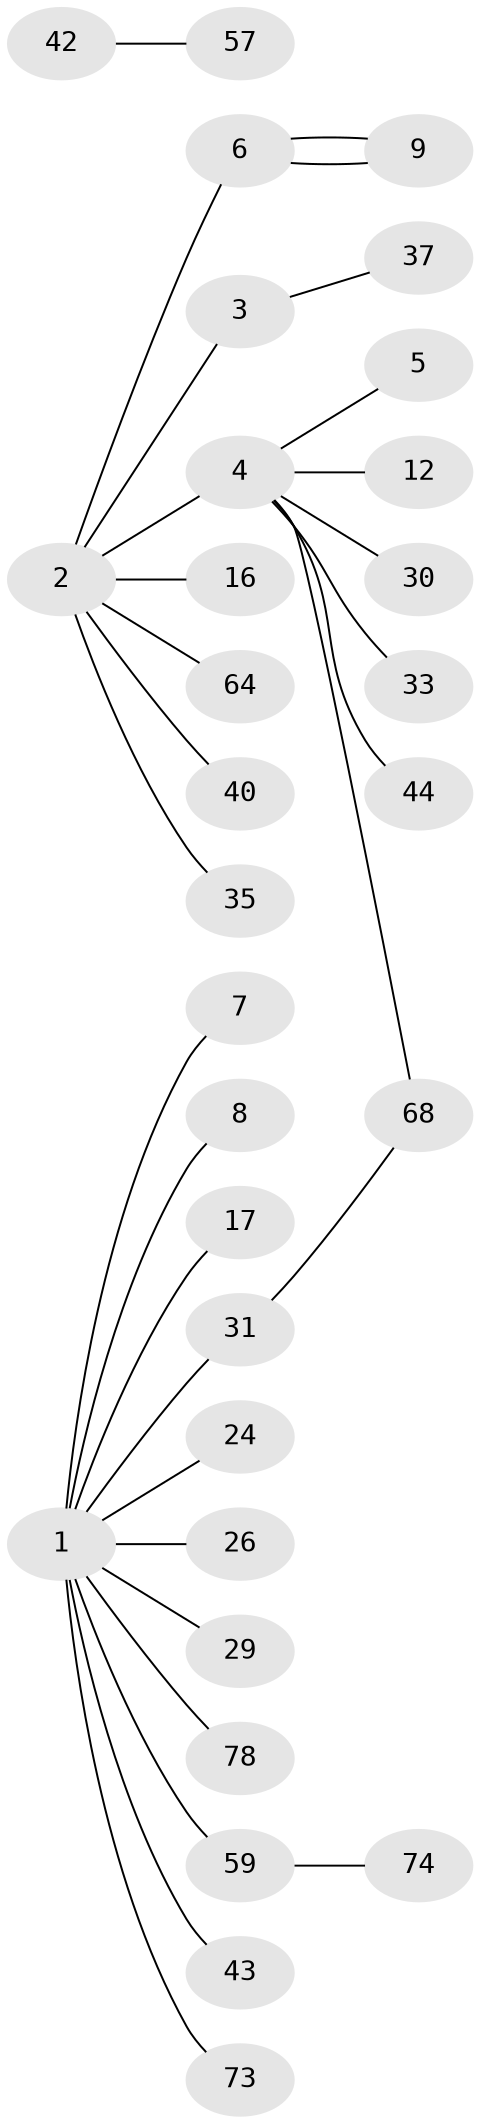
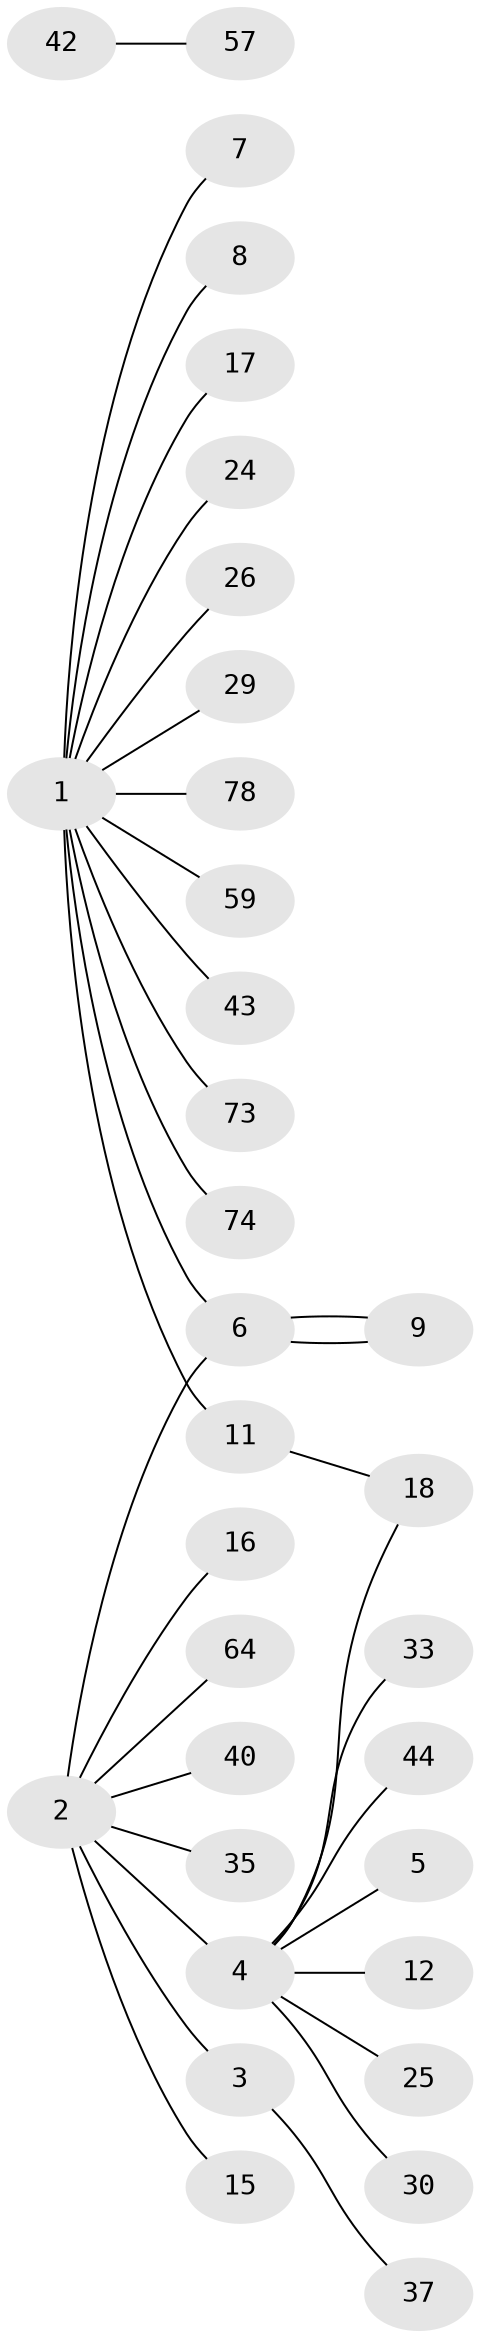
edge "1" -- "6": added
node "68": label "68" -> "18"
node "31": label "31" -> "11"
edge "59" -- "74": now "1" -- "74"
node "25": added
node "15": added
